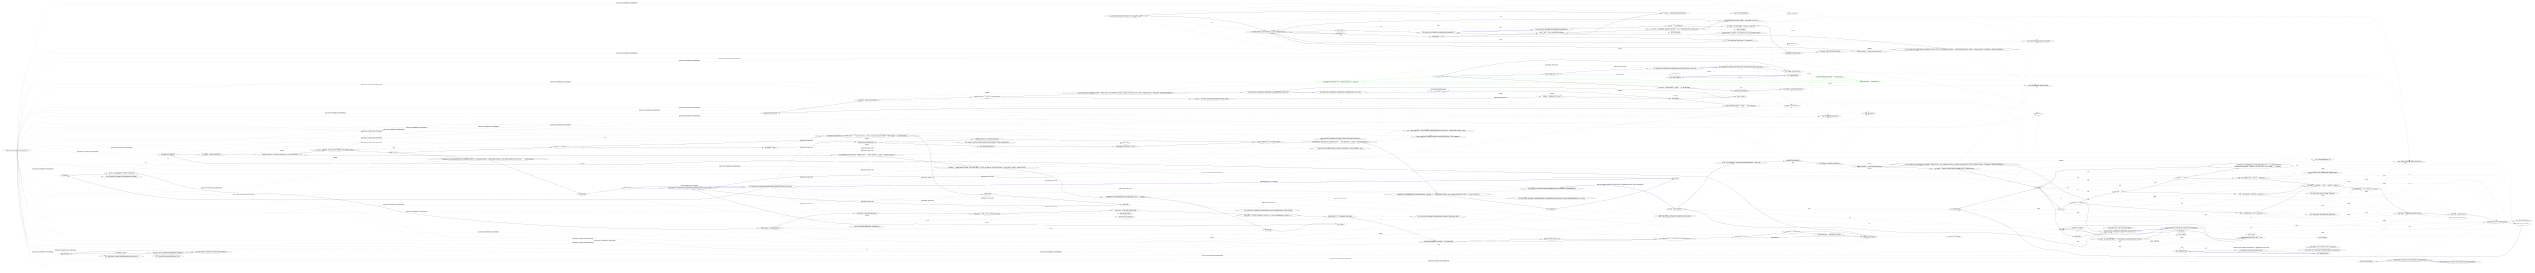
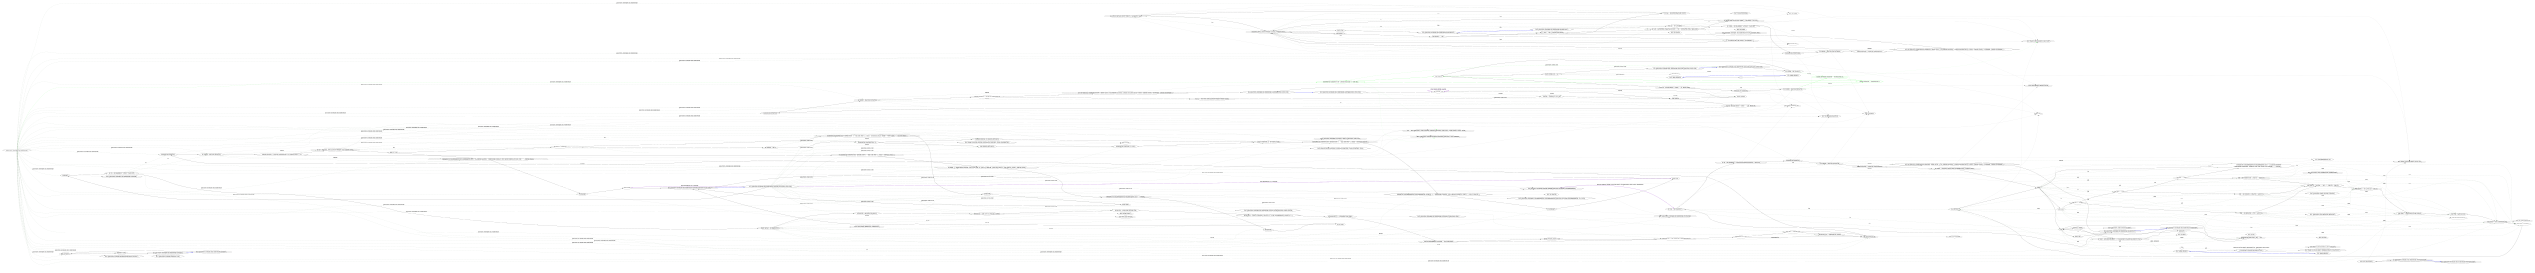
node "Entry int.ToString()": added
